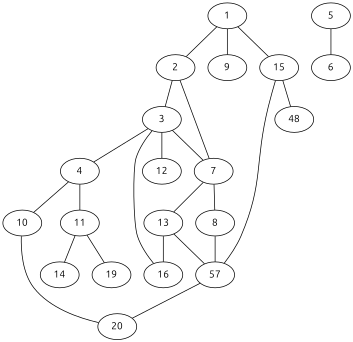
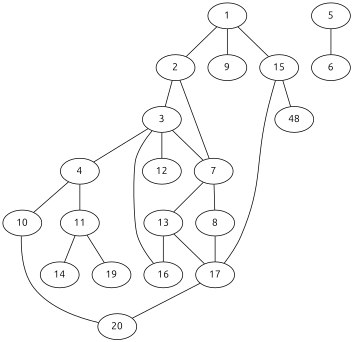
node "57": label "57" -> "17"
